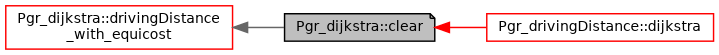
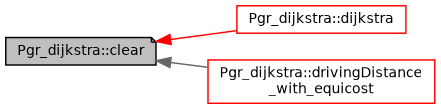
edge "Pgr_dijkstra::clear" -> "Pgr_dijkstra::drivingDistance _with_equicost": reversed
node "Pgr_drivingDistance::dijkstra": label "Pgr_drivingDistance::dijkstra" -> "Pgr_dijkstra::dijkstra"
